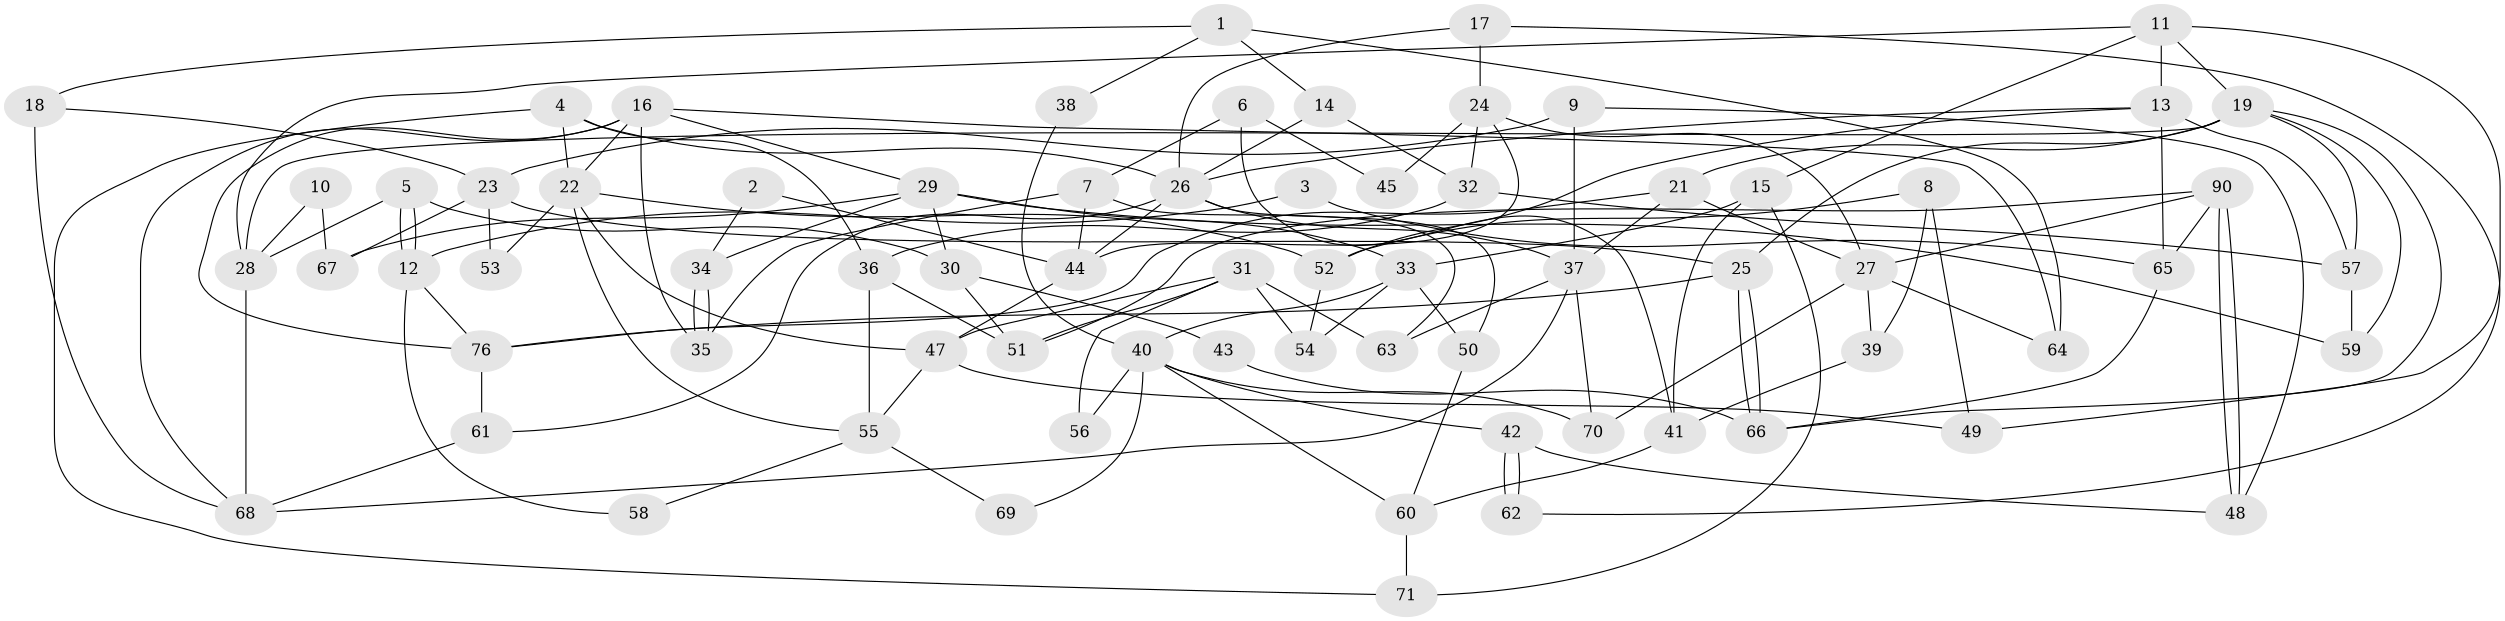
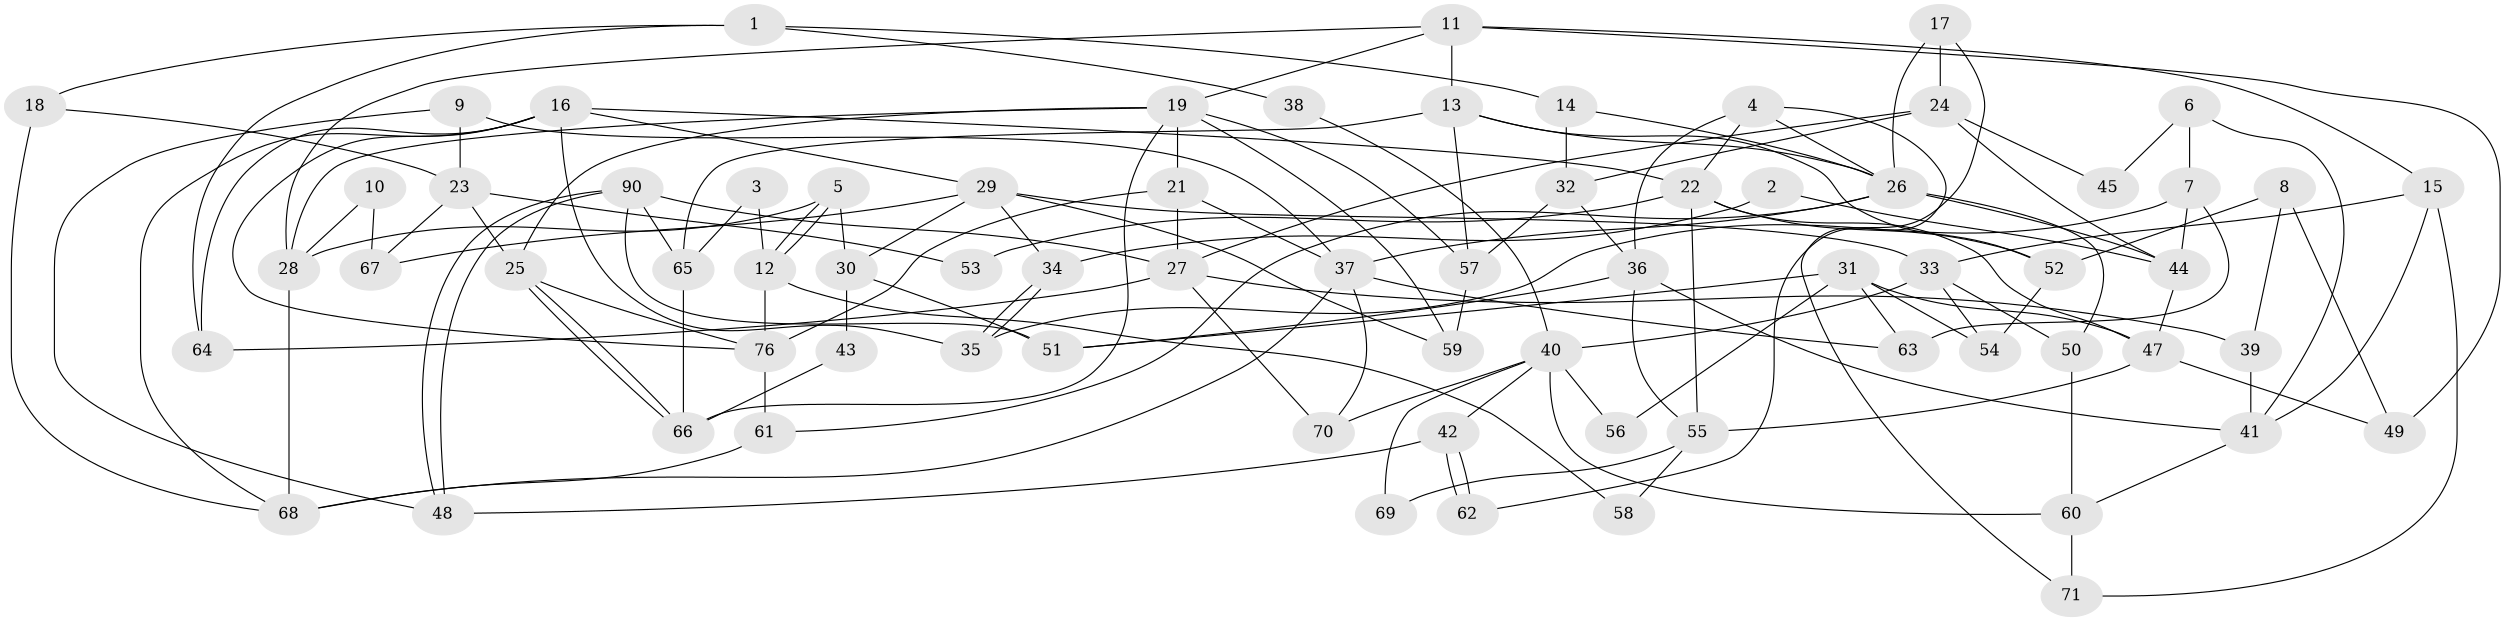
edge "36" -- "41": added
